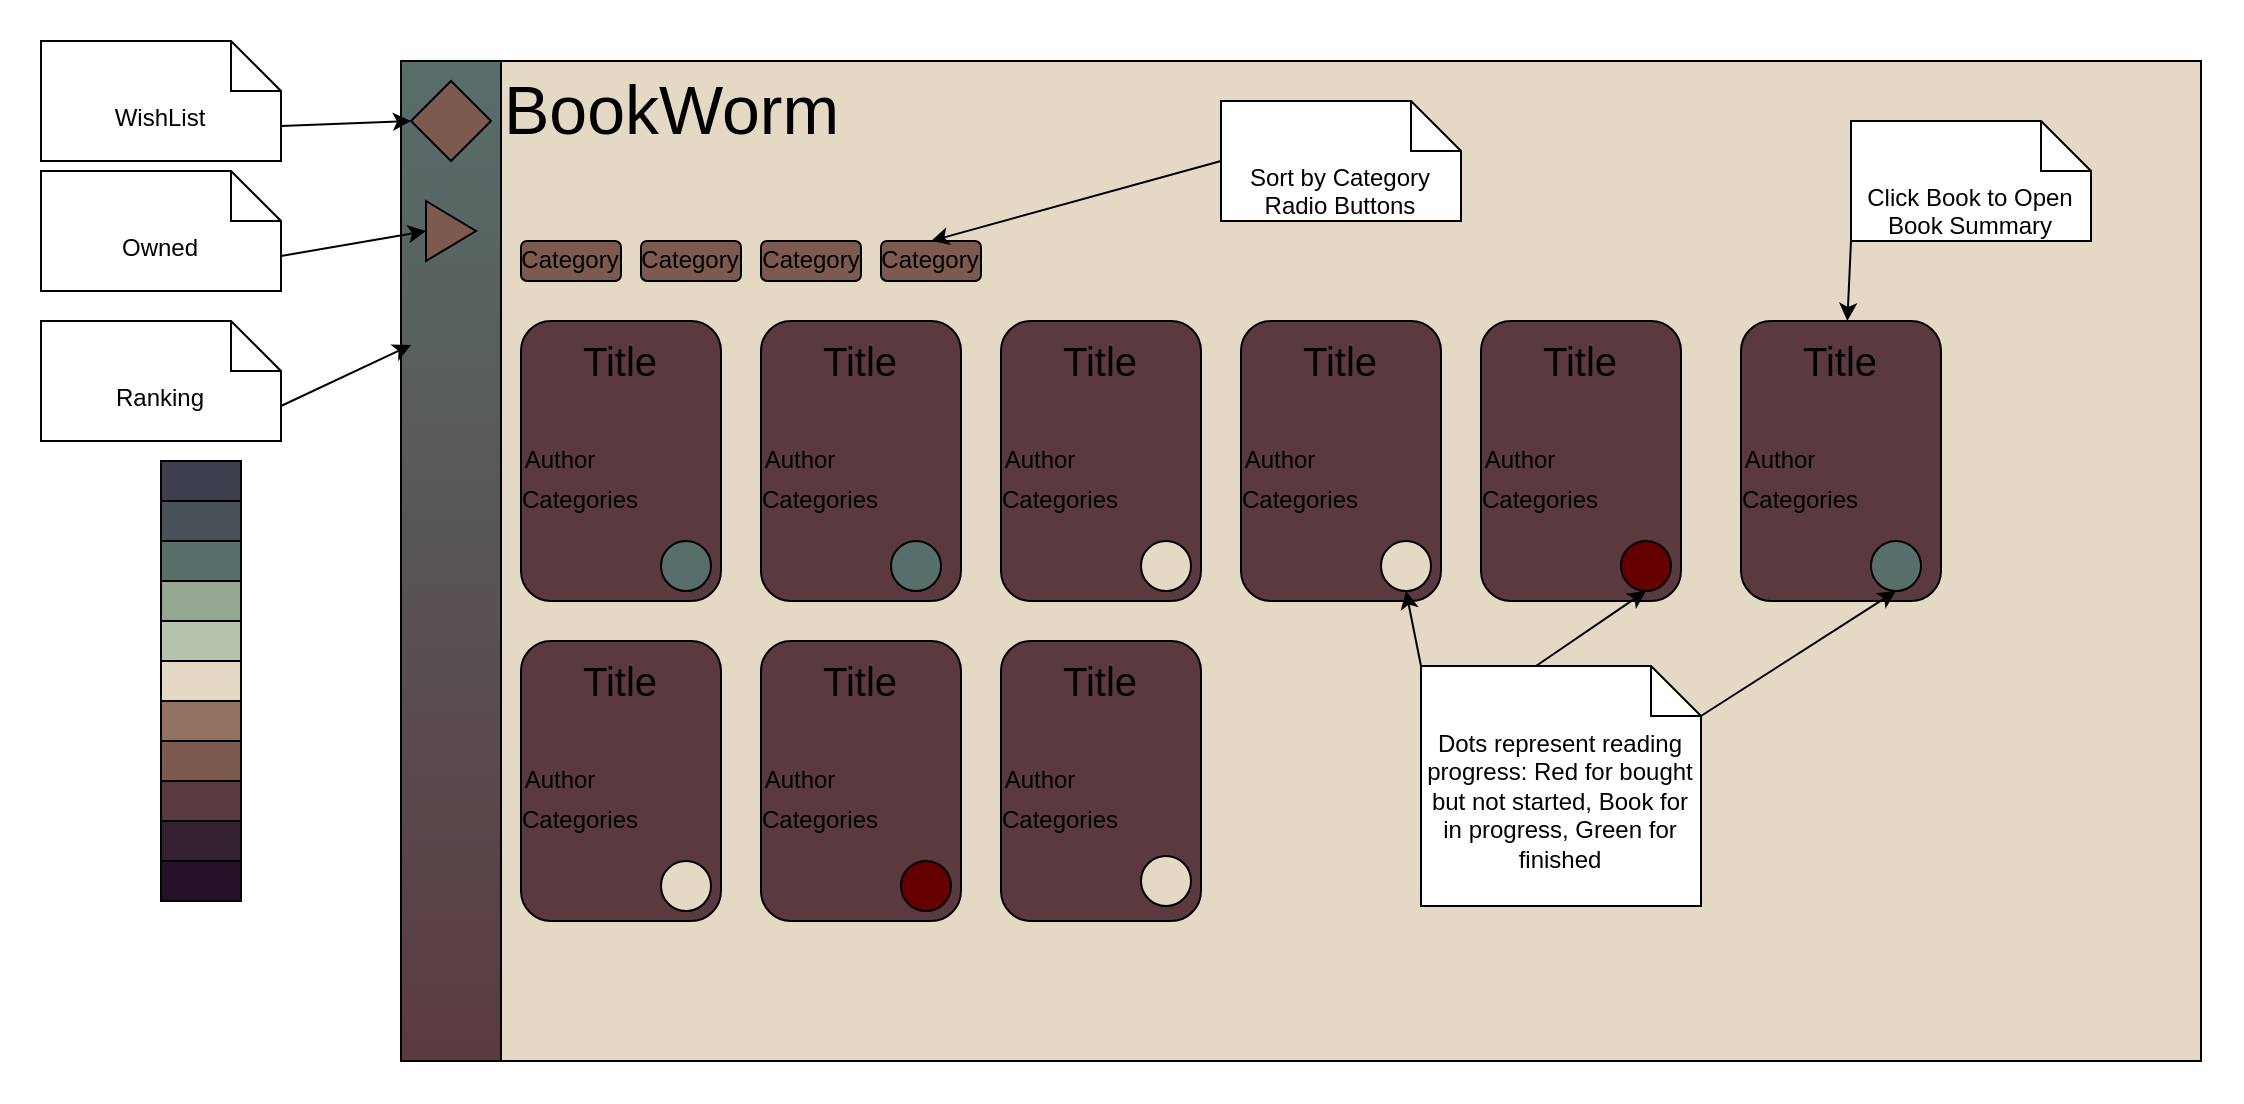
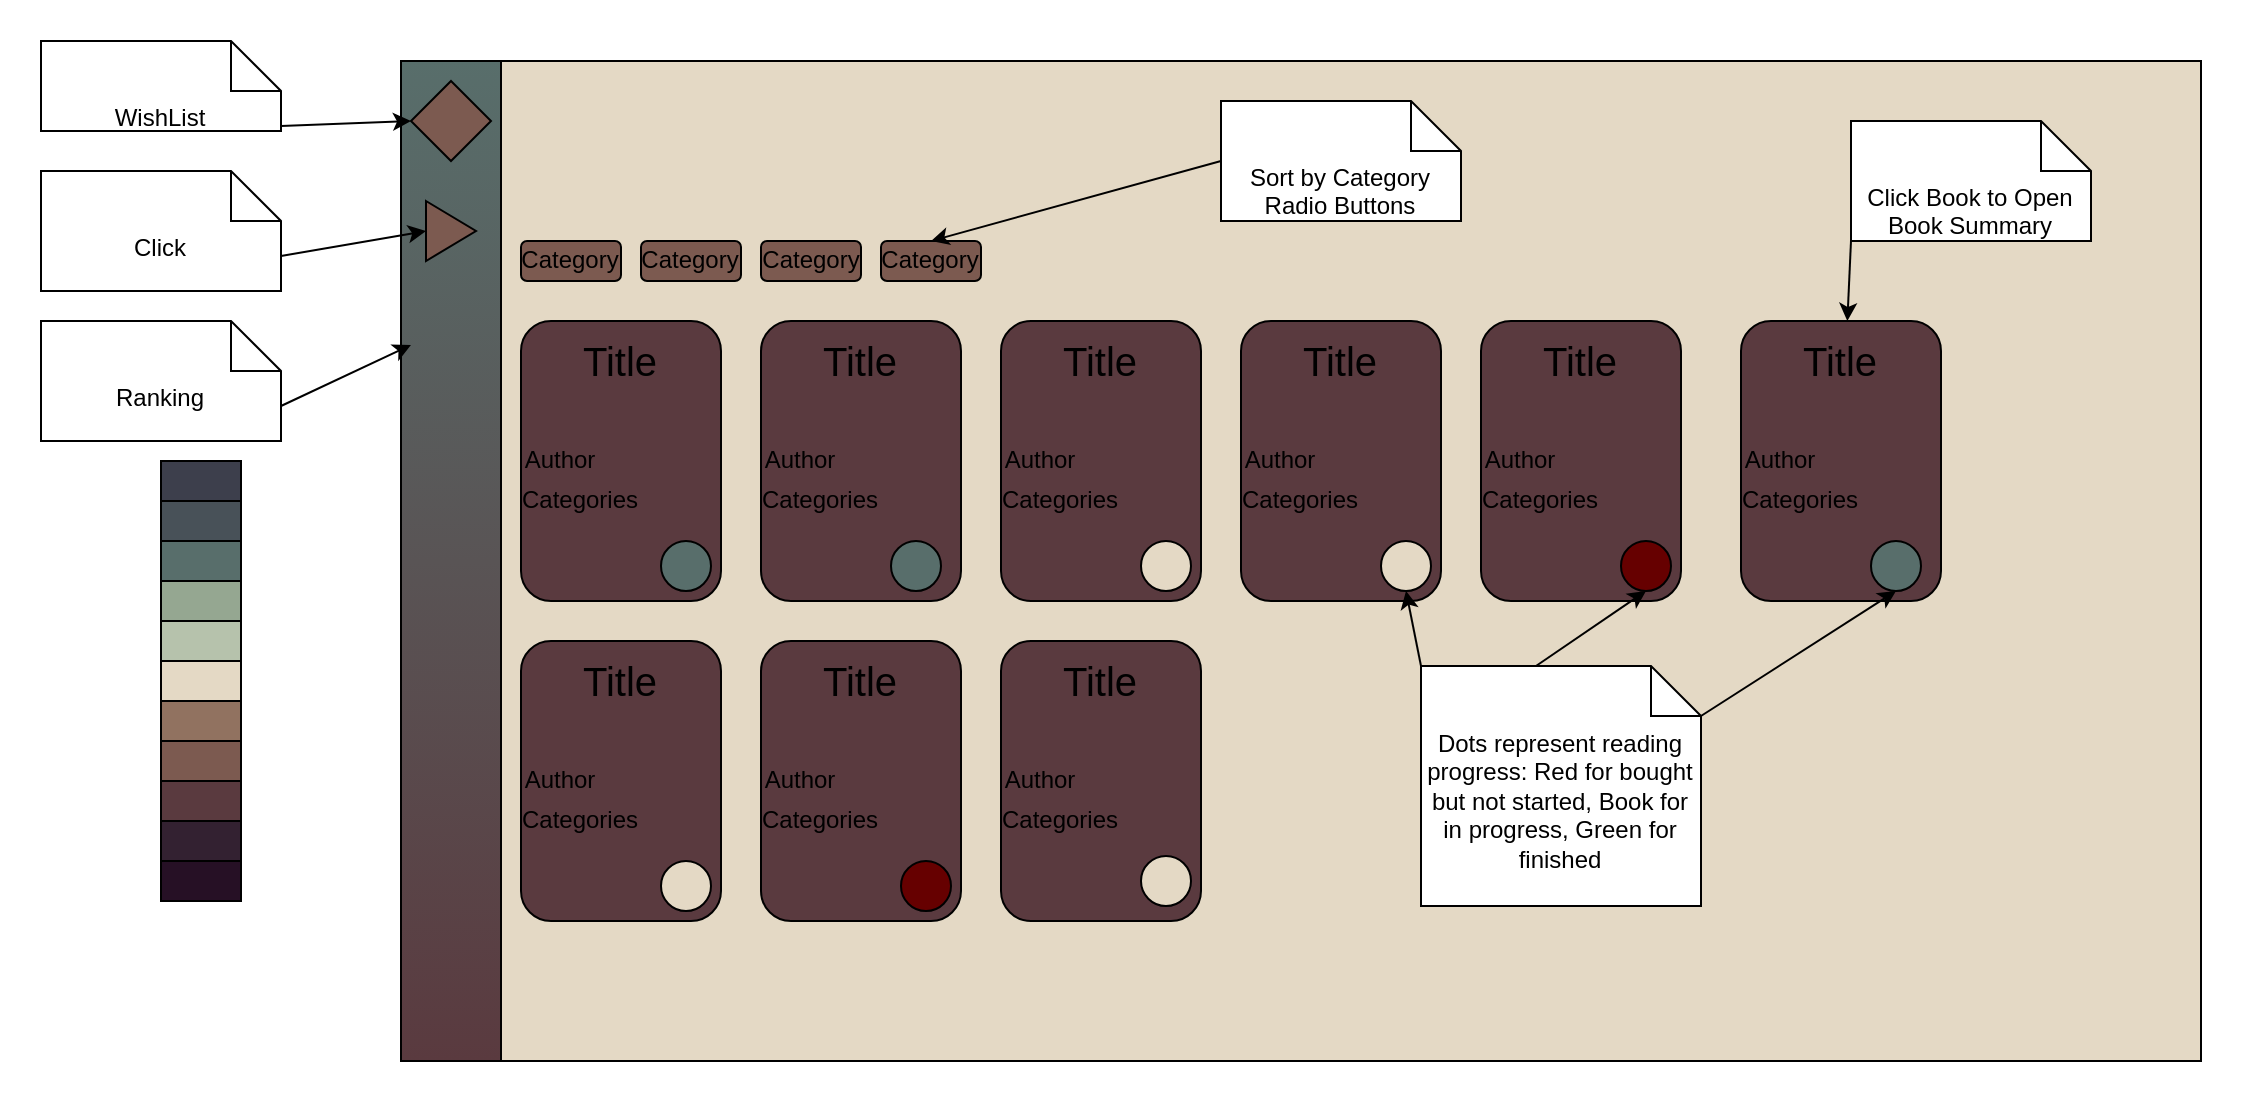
node "WishList": size 240x120 -> 240x90
node "BookWorm": removed
node "Owned": label "Owned" -> "Click"
